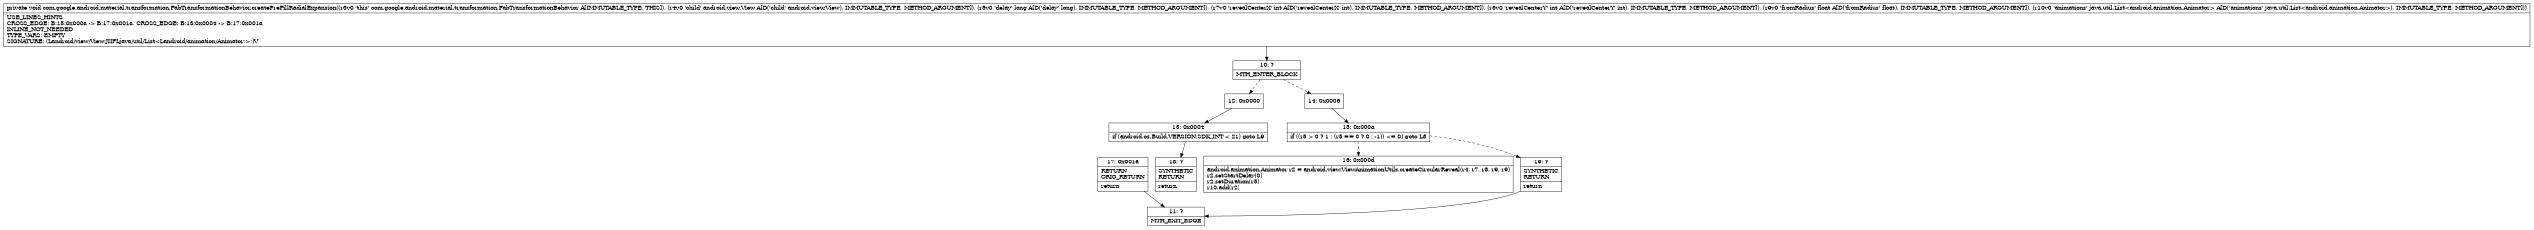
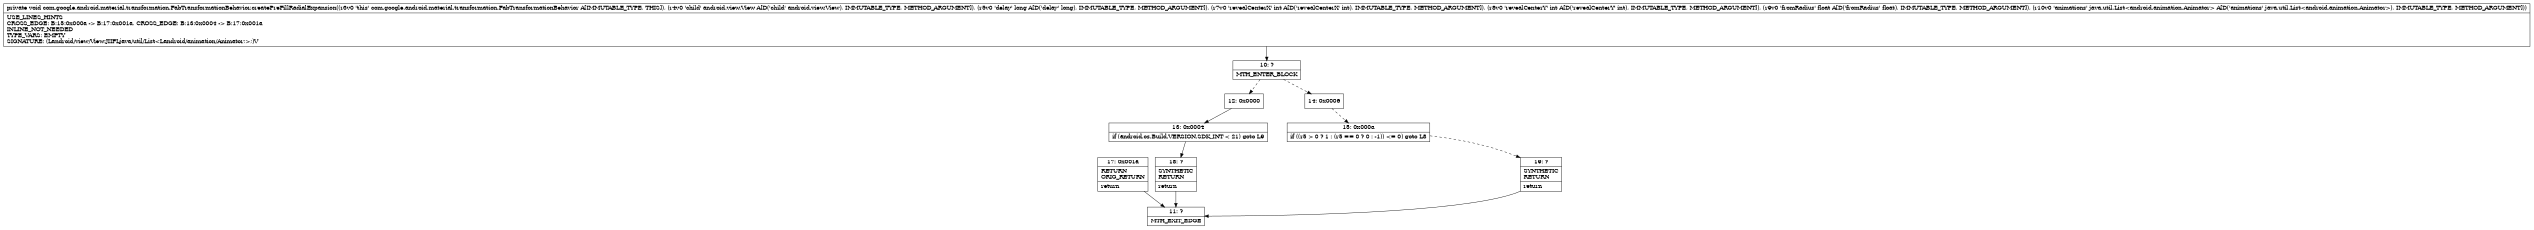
edge "14: 0x0006" -> "15: 0x000a": style solid -> dashed
node "16: 0x000d": removed
edge "18: ?" -> "11: ?": added
